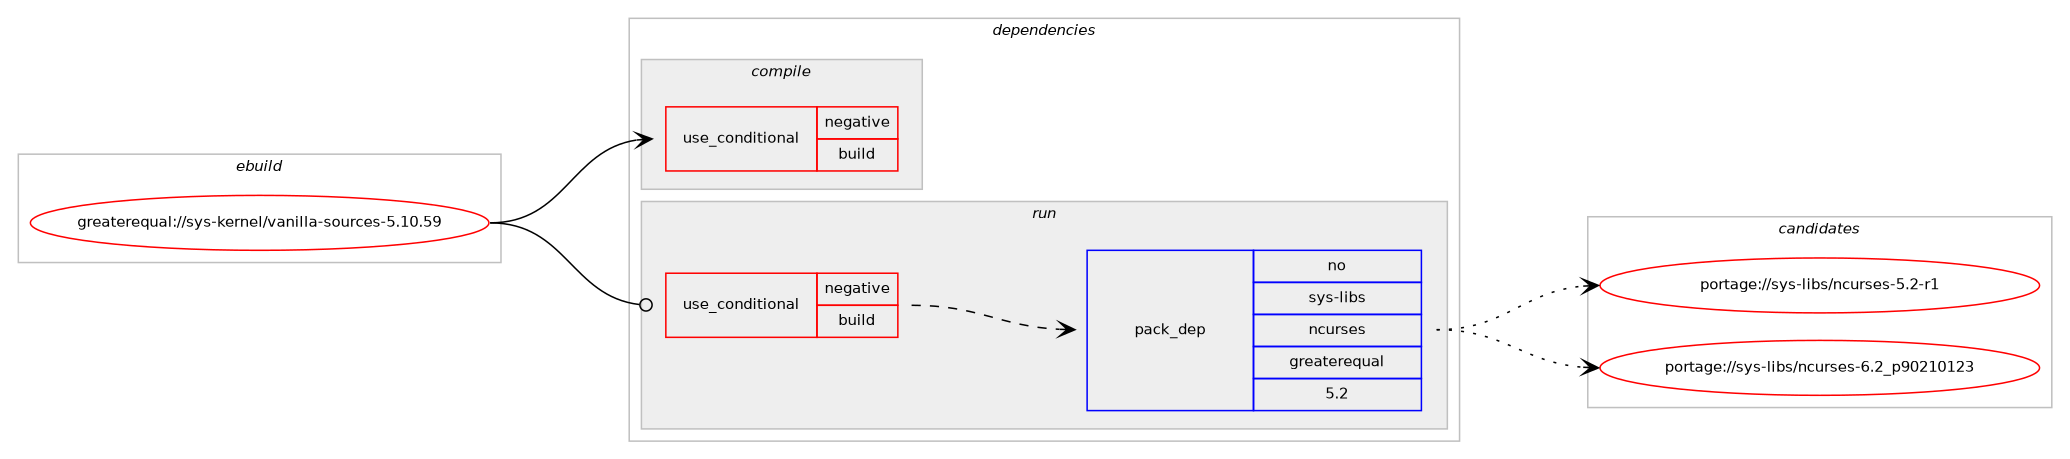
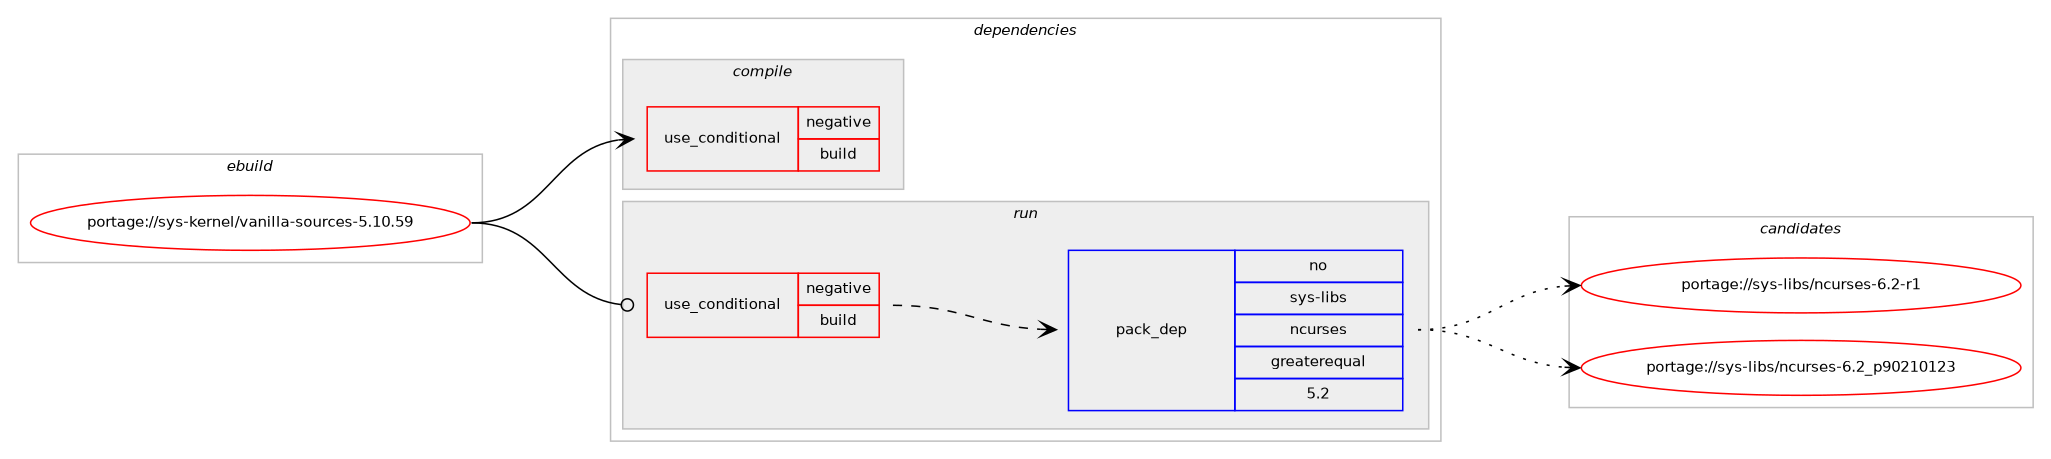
node "greaterequal://sys-kernel/vanilla-sources-5.10.59": label "greaterequal://sys-kernel/vanilla-sources-5.10.59" -> "portage://sys-kernel/vanilla-sources-5.10.59"
node "portage://sys-libs/ncurses-5.2-r1": label "portage://sys-libs/ncurses-5.2-r1" -> "portage://sys-libs/ncurses-6.2-r1"
